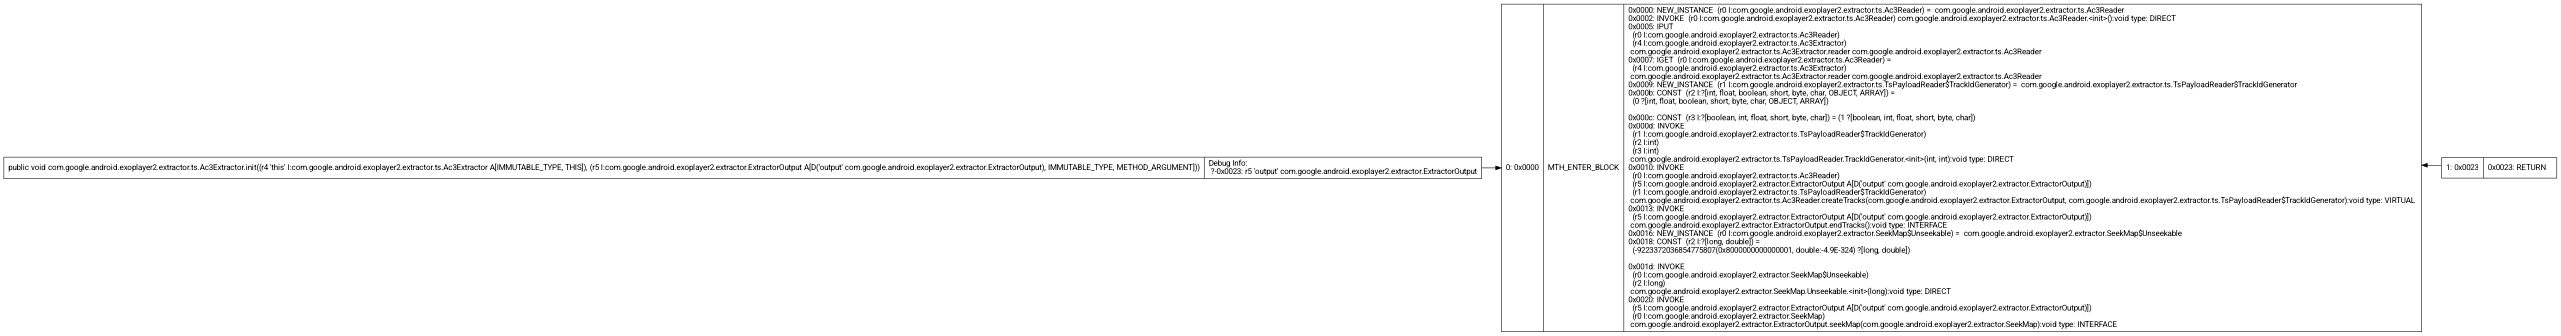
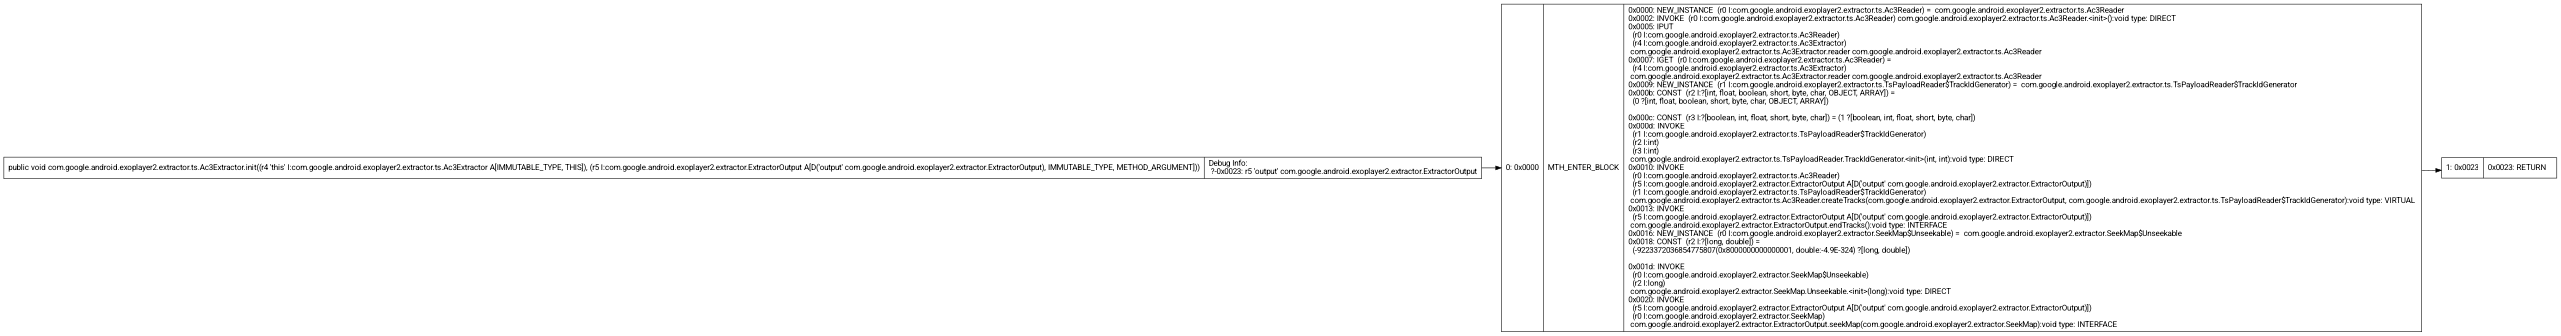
edge "1: 0x0023" -> "0: 0x0000": reversed
